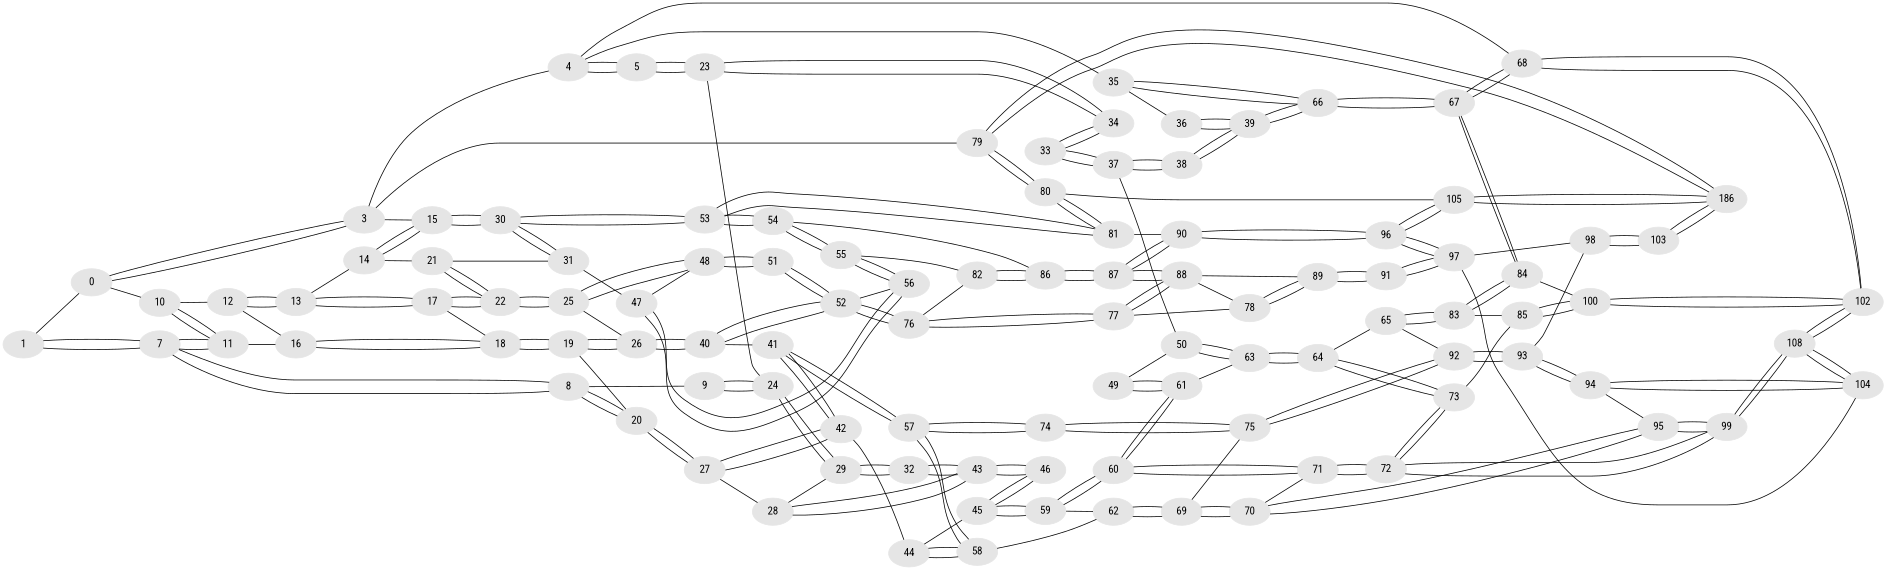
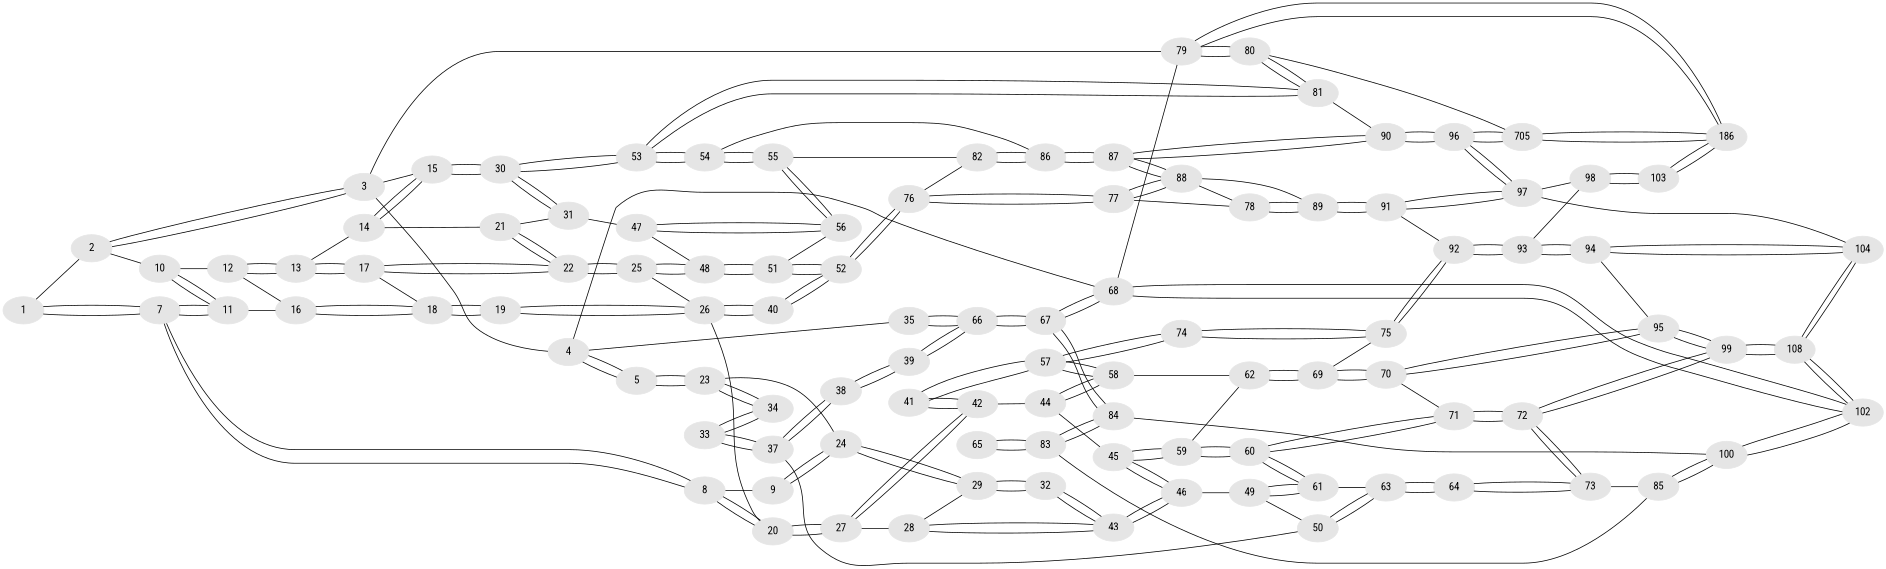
node "36": removed
edge "79" -- "68": added
node "105": label "105" -> "705"
node "0": label "0" -> "2"
edge "56" -- "52": now "56" -- "51"
edge "65" -- "64": removed
edge "65" -- "92": now "91" -- "92"
edge "40" -- "41": removed
edge "19" -- "20": now "26" -- "20"
edge "46" -- "49": added
